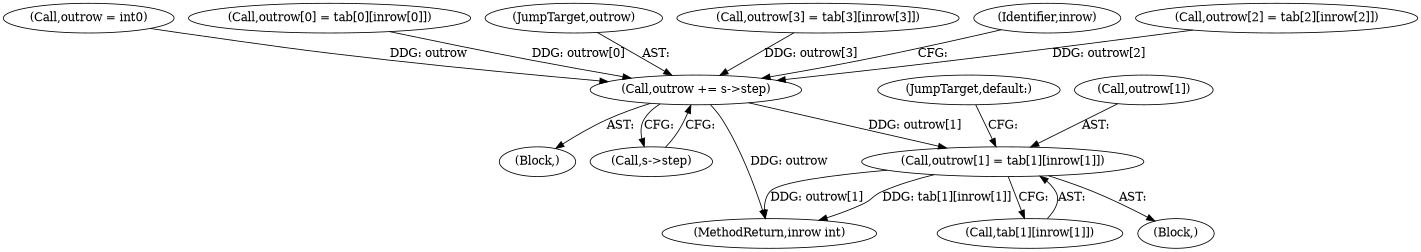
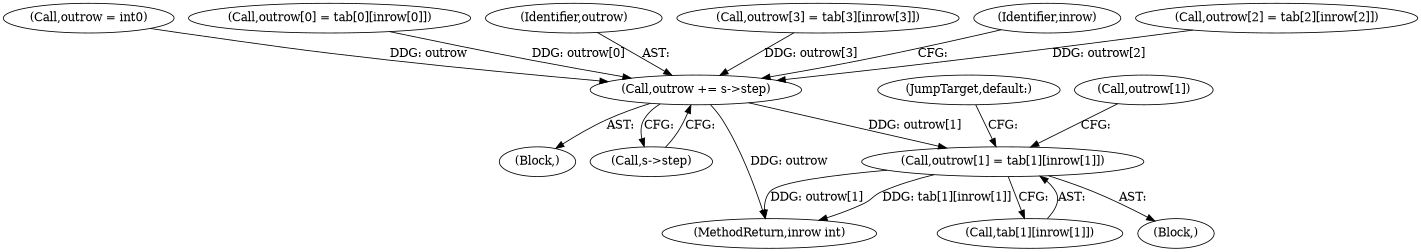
node "(JumpTarget,outrow)": label "(JumpTarget,outrow)" -> "(Identifier,outrow)"
edge "(Call,outrow[1])" -> "(Call,outrow[1] = tab[1][inrow[1]])": label "AST: " -> "CFG: "
